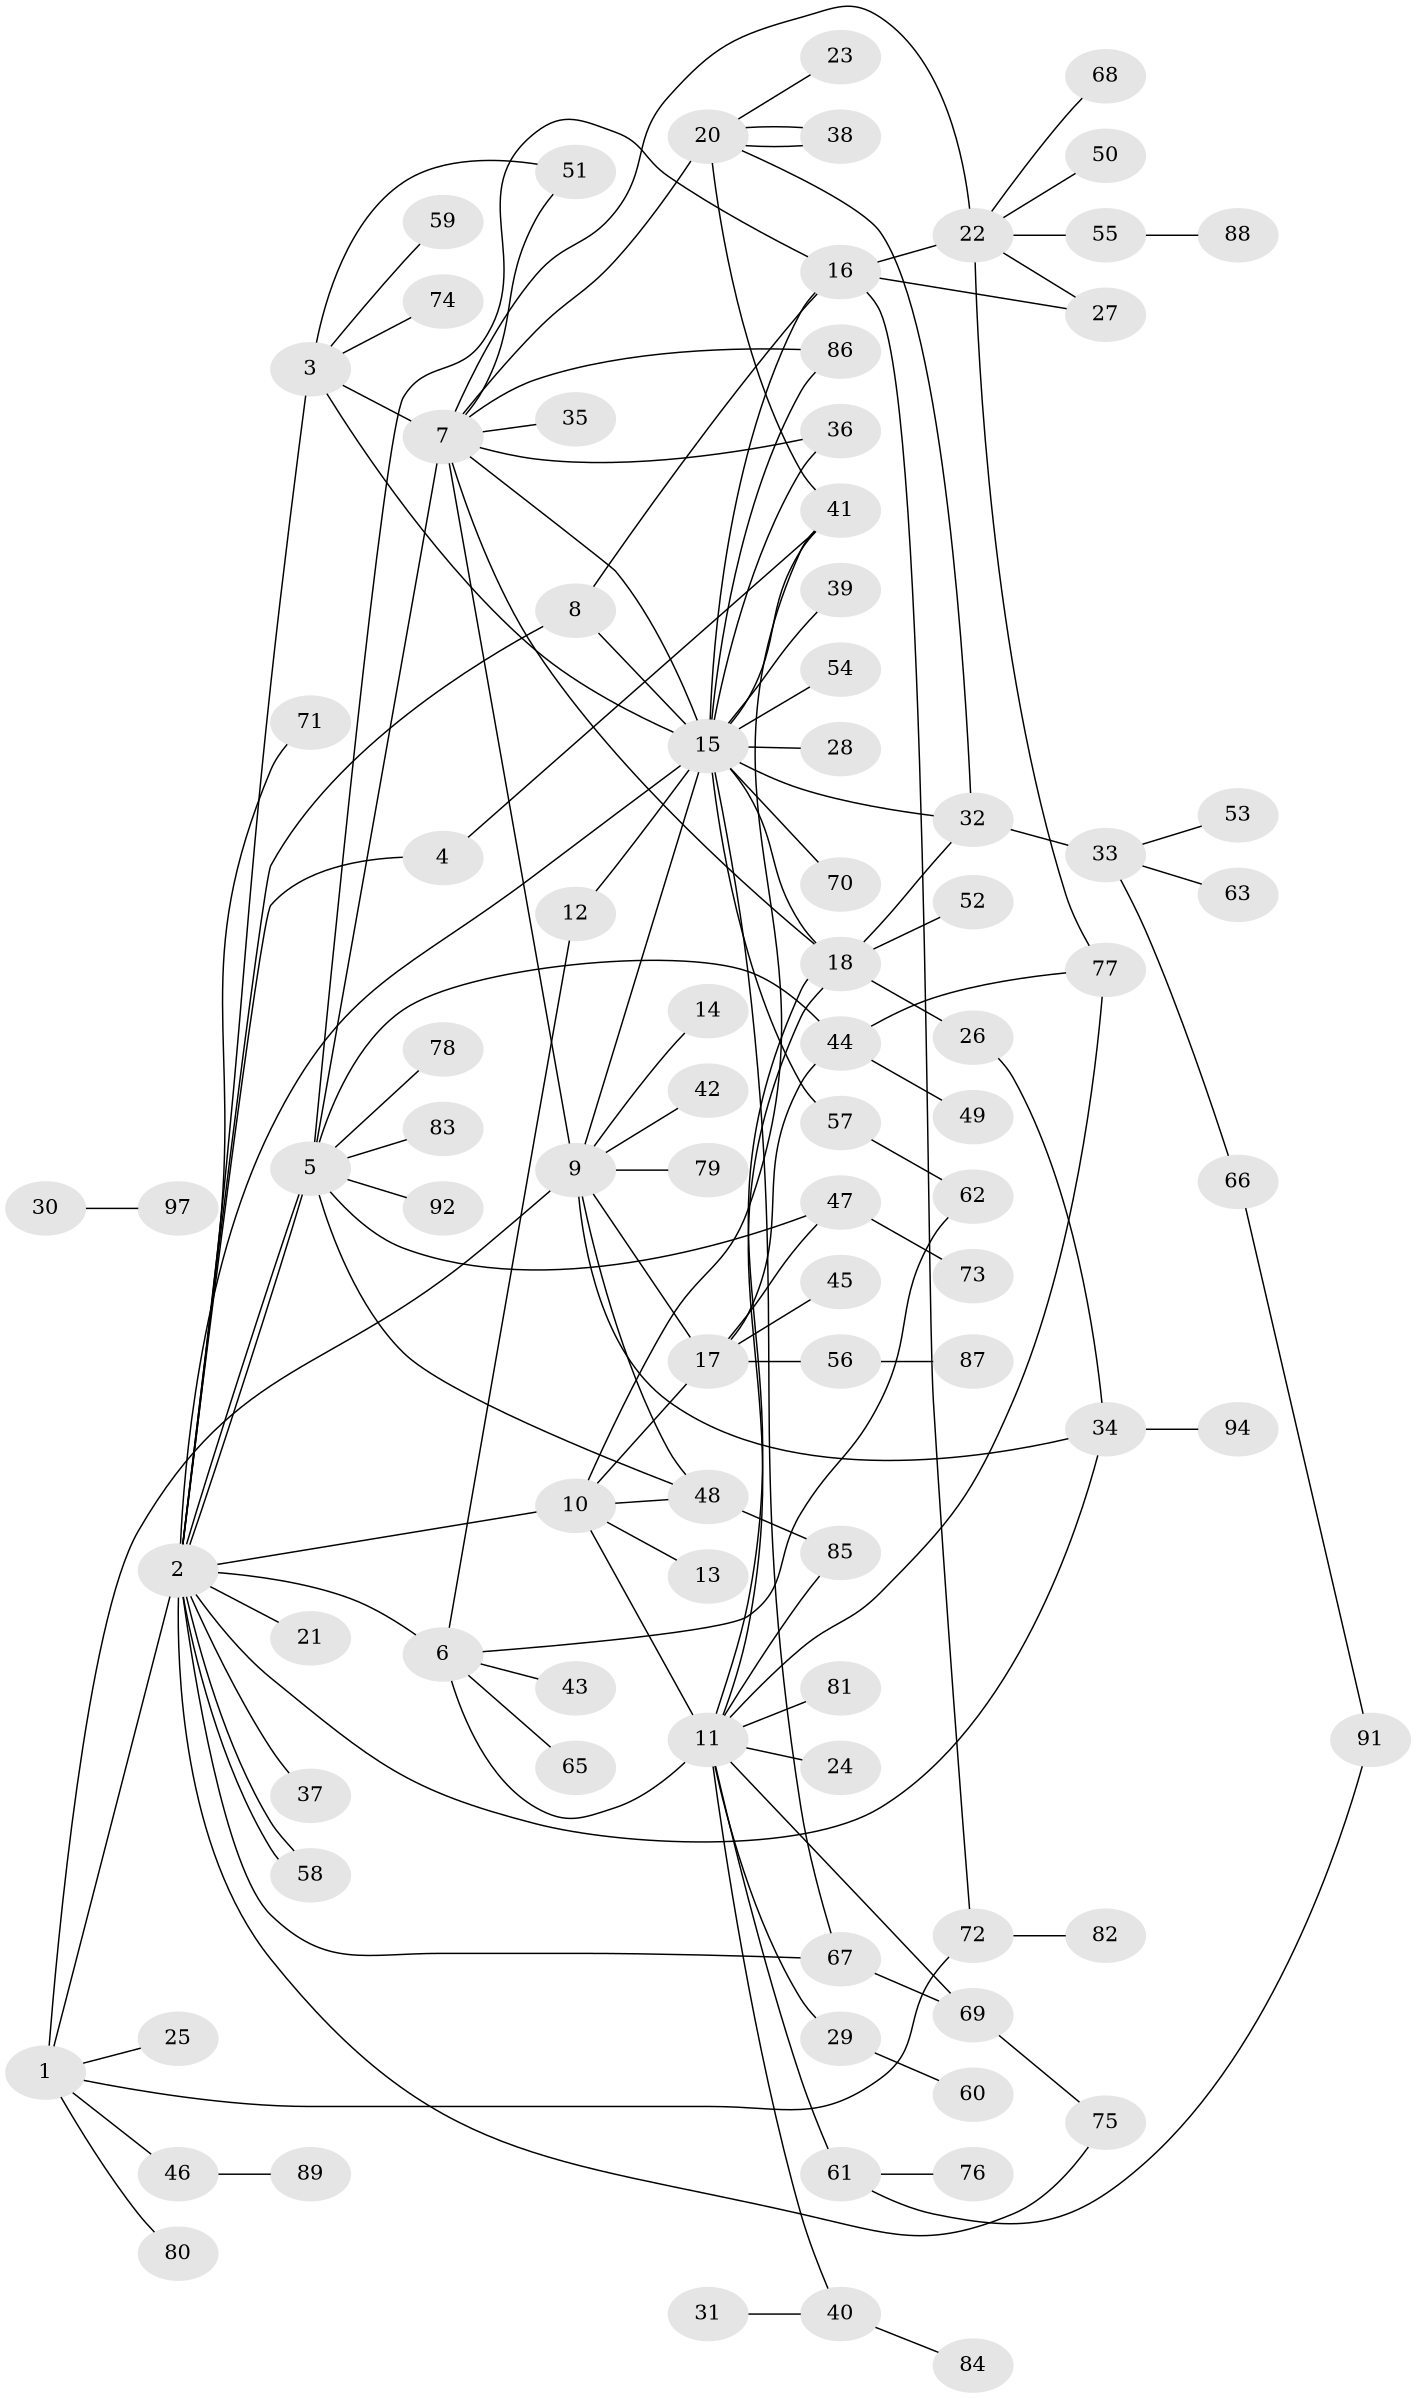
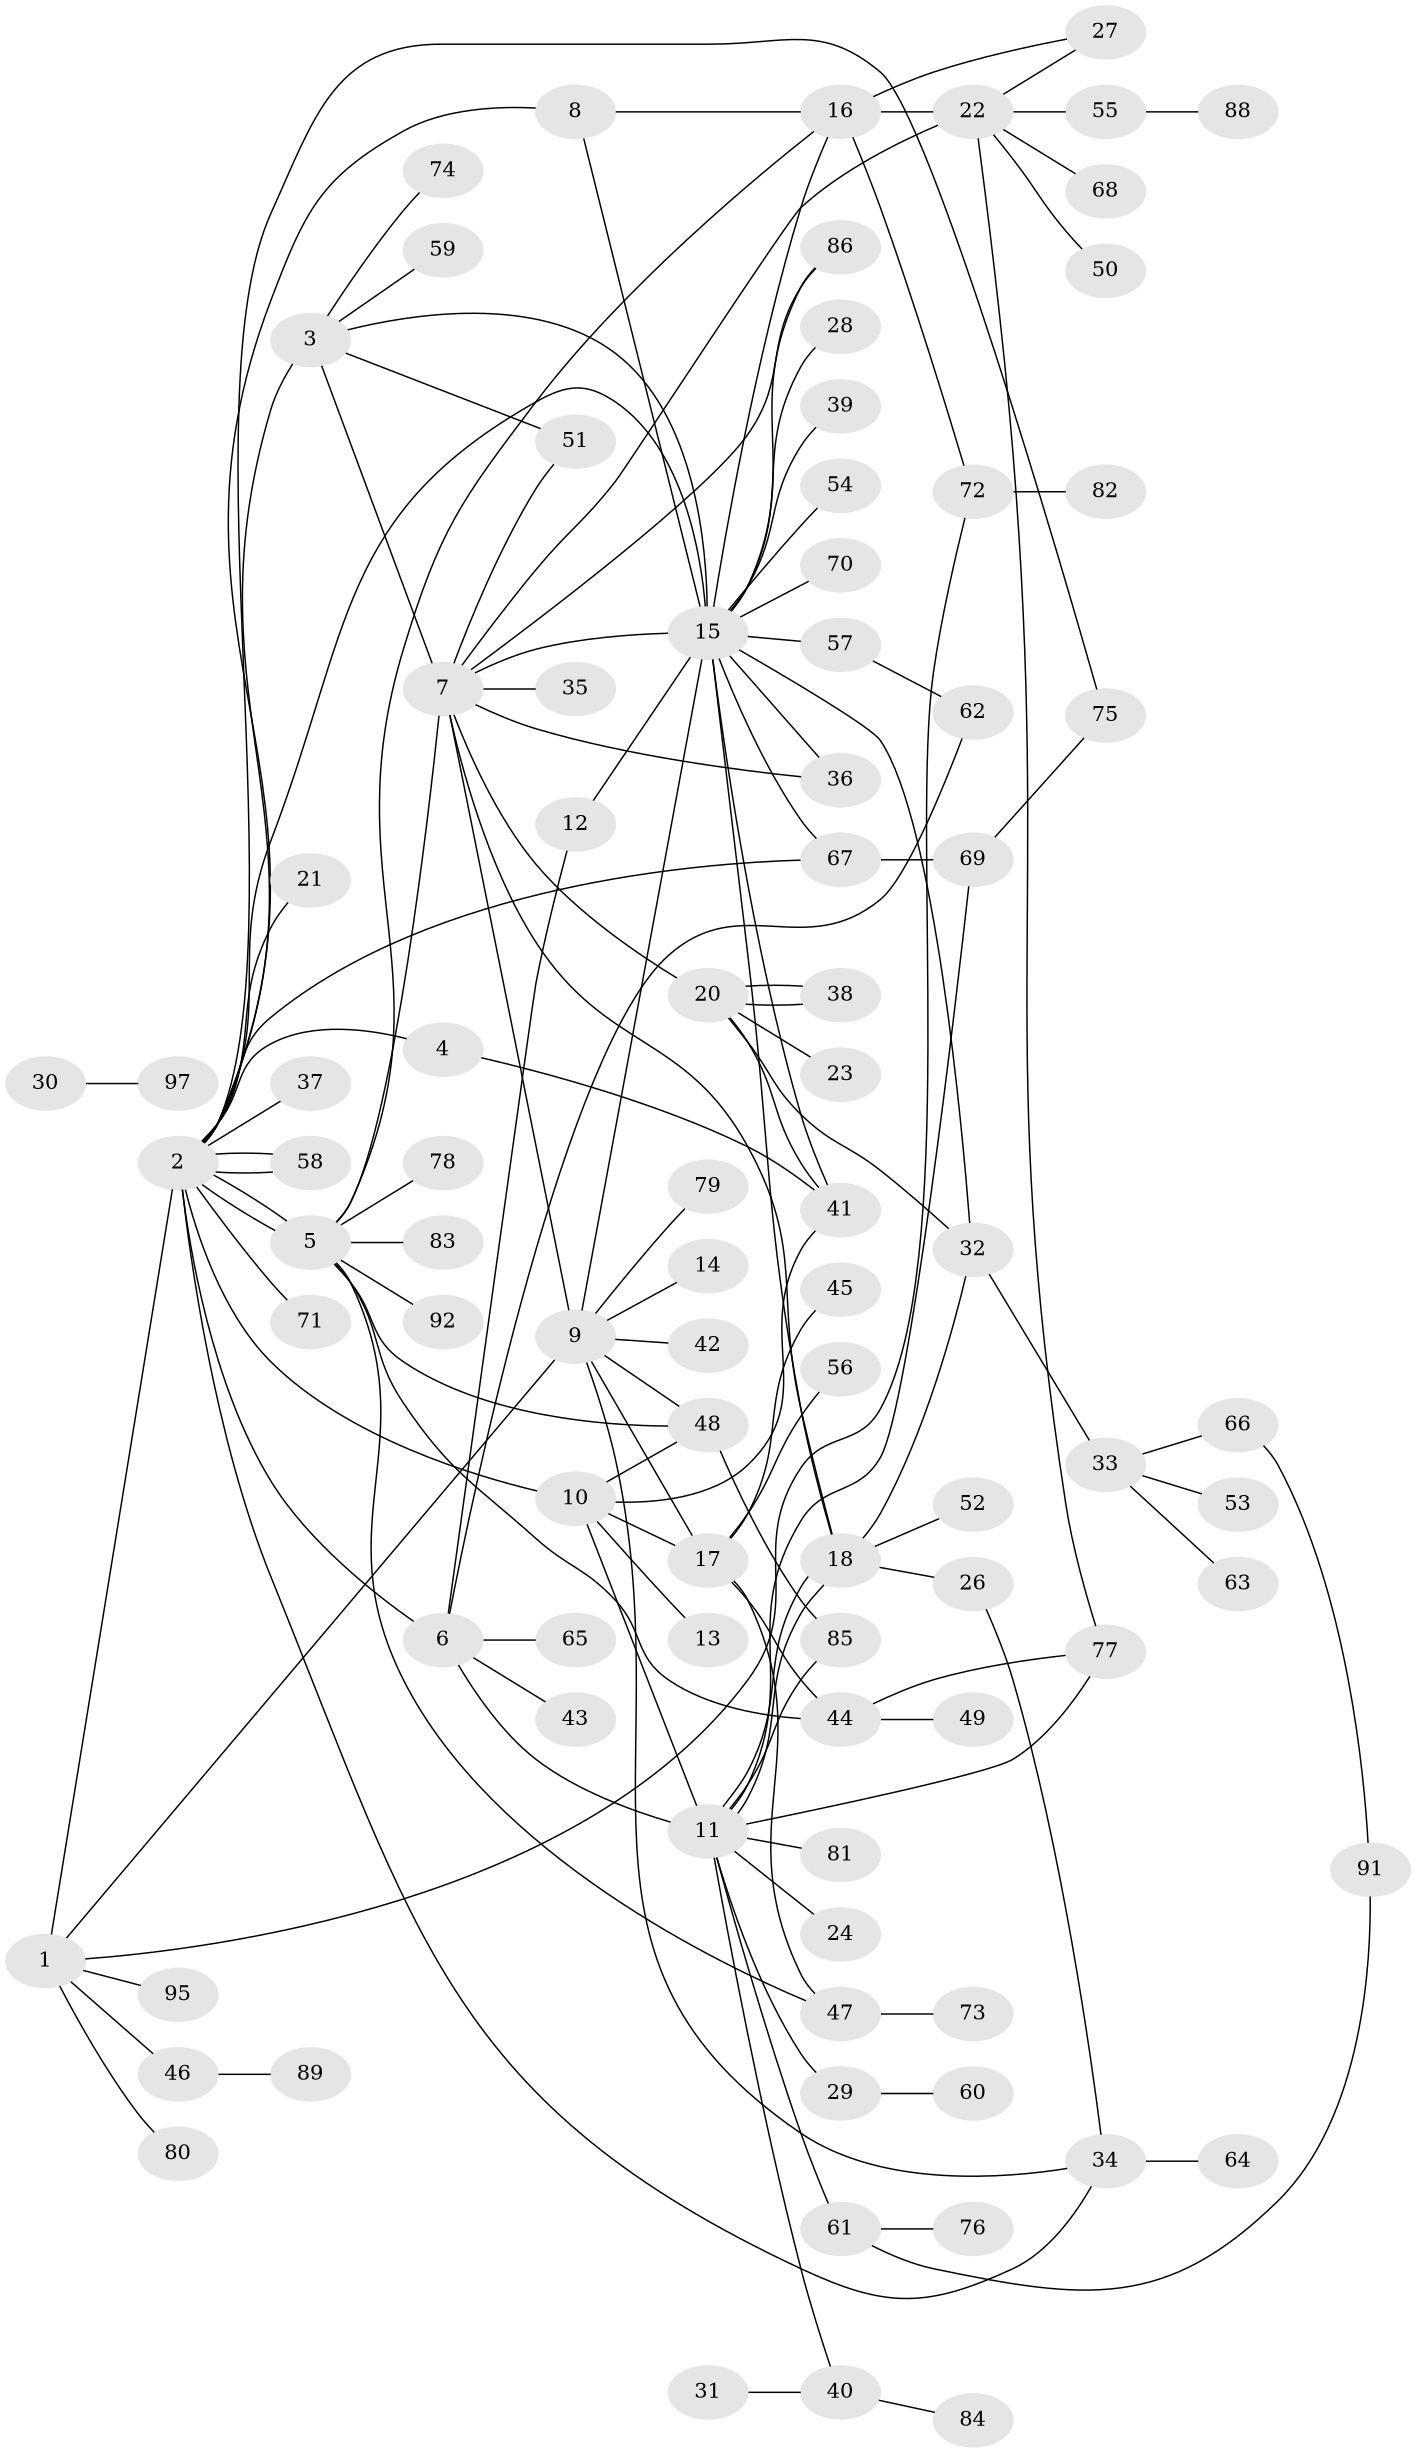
node "87": removed
node "94": label "94" -> "64"
node "25": label "25" -> "95"
